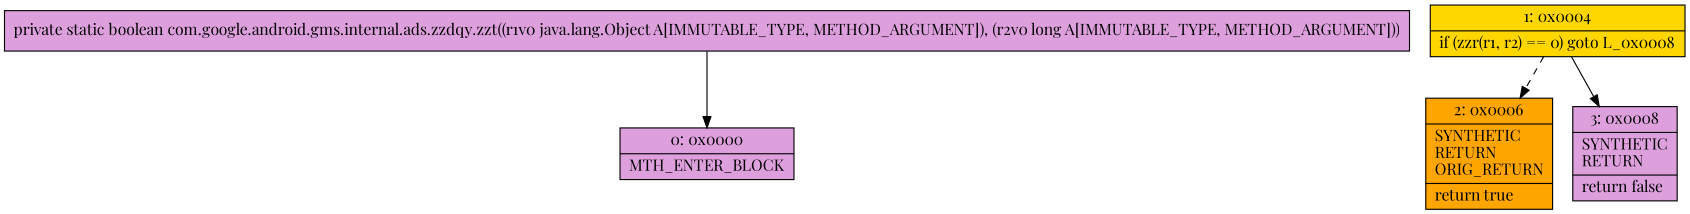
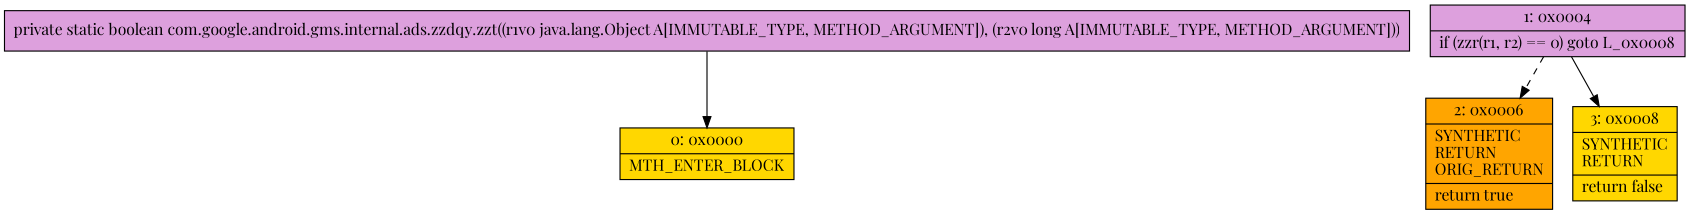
node "1: 0x0004": fillcolor gold -> plum
node "0: 0x0000": fillcolor plum -> gold
node "3: 0x0008": fillcolor plum -> gold
